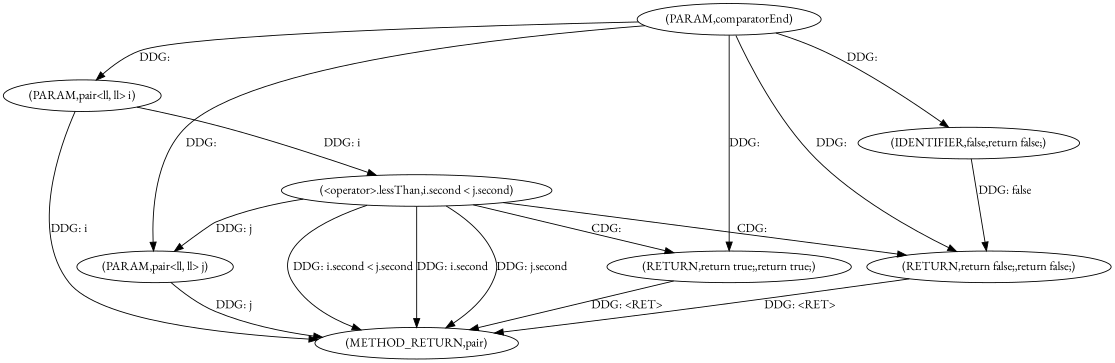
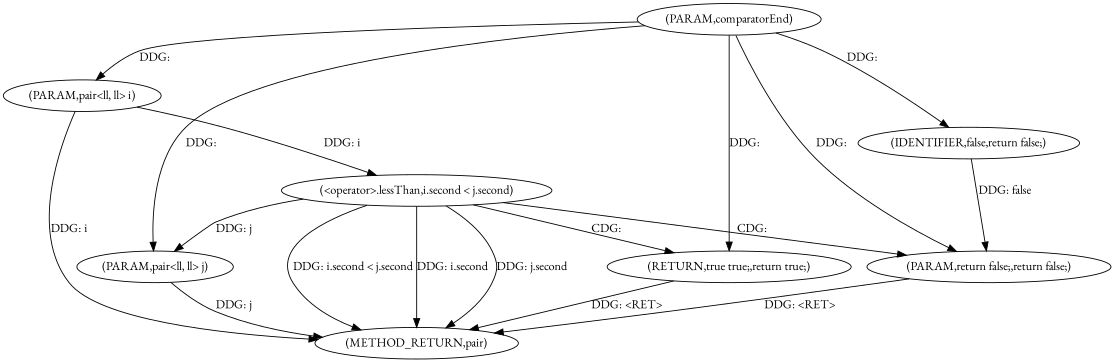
node "(RETURN,return true;,return true;)": label "(RETURN,return true;,return true;)" -> "(RETURN,true true;,return true;)"
node "(RETURN,return false;,return false;)": label "(RETURN,return false;,return false;)" -> "(PARAM,return false;,return false;)"
